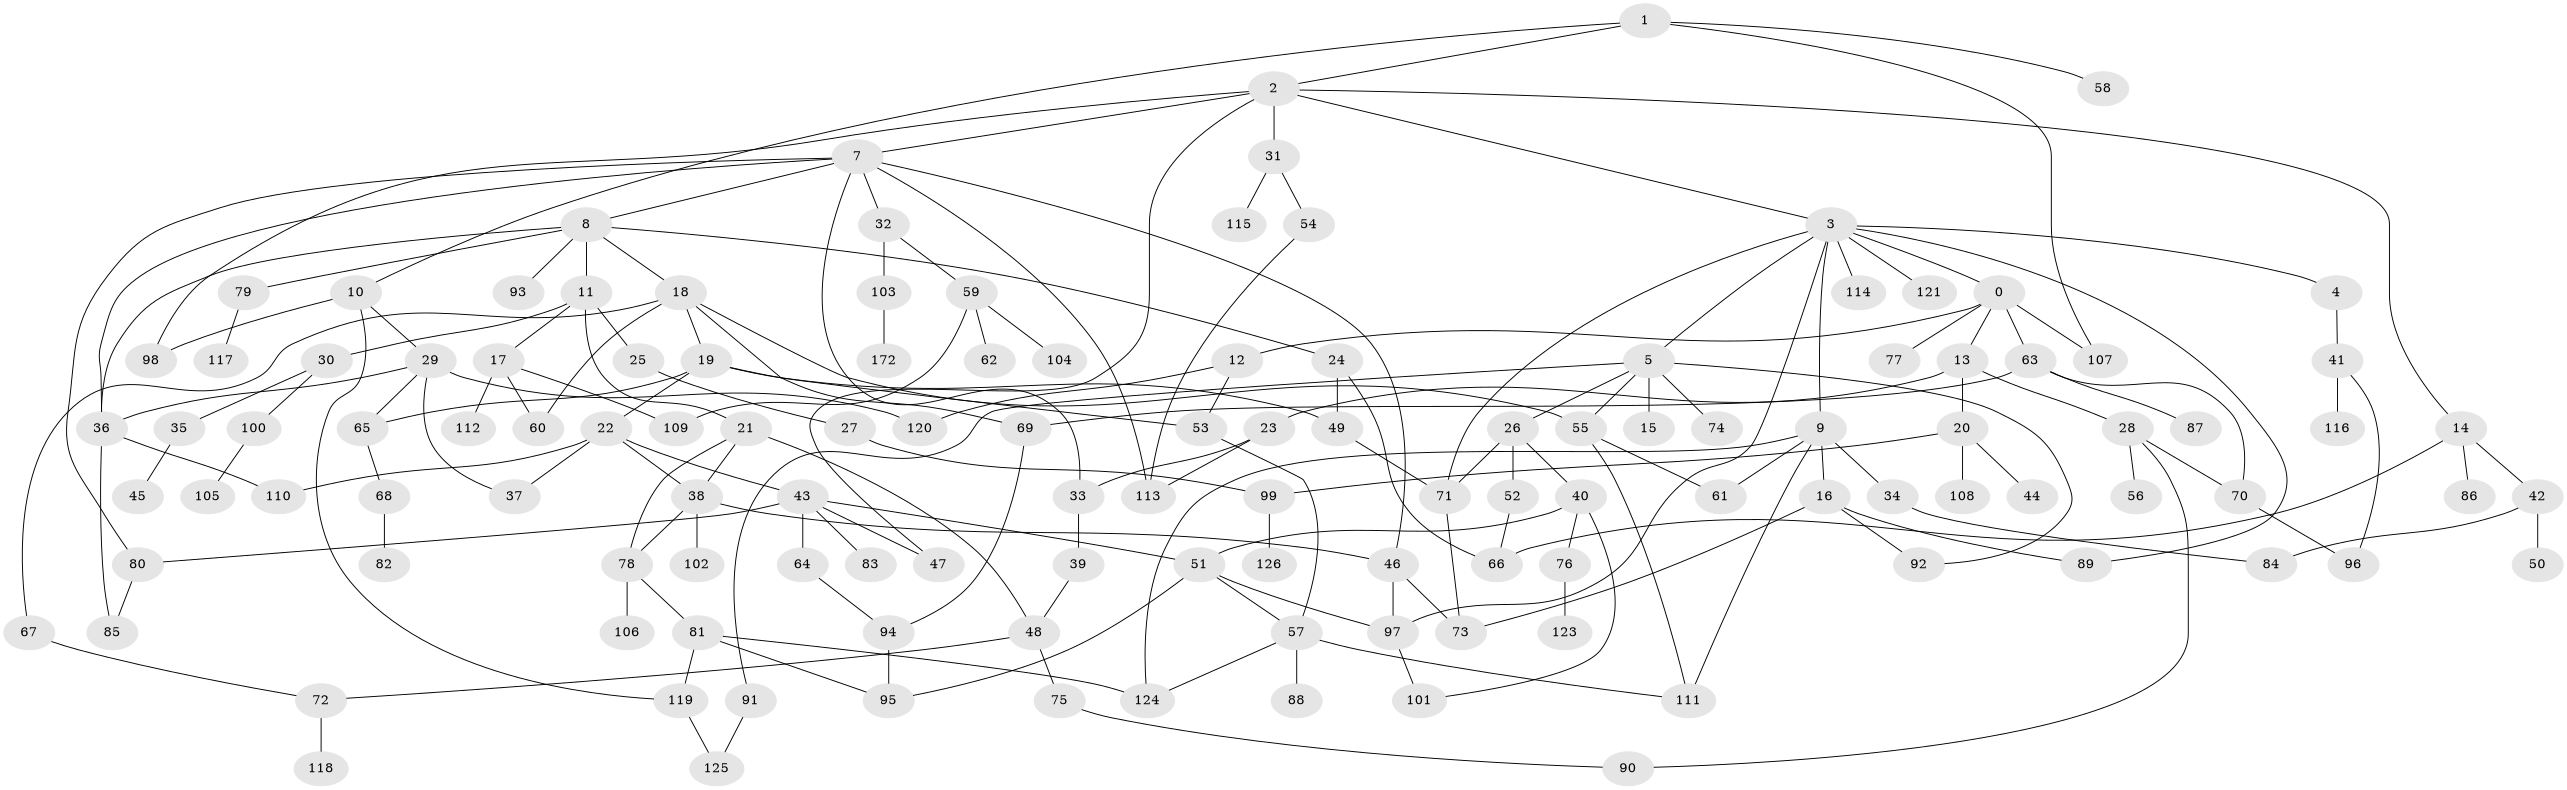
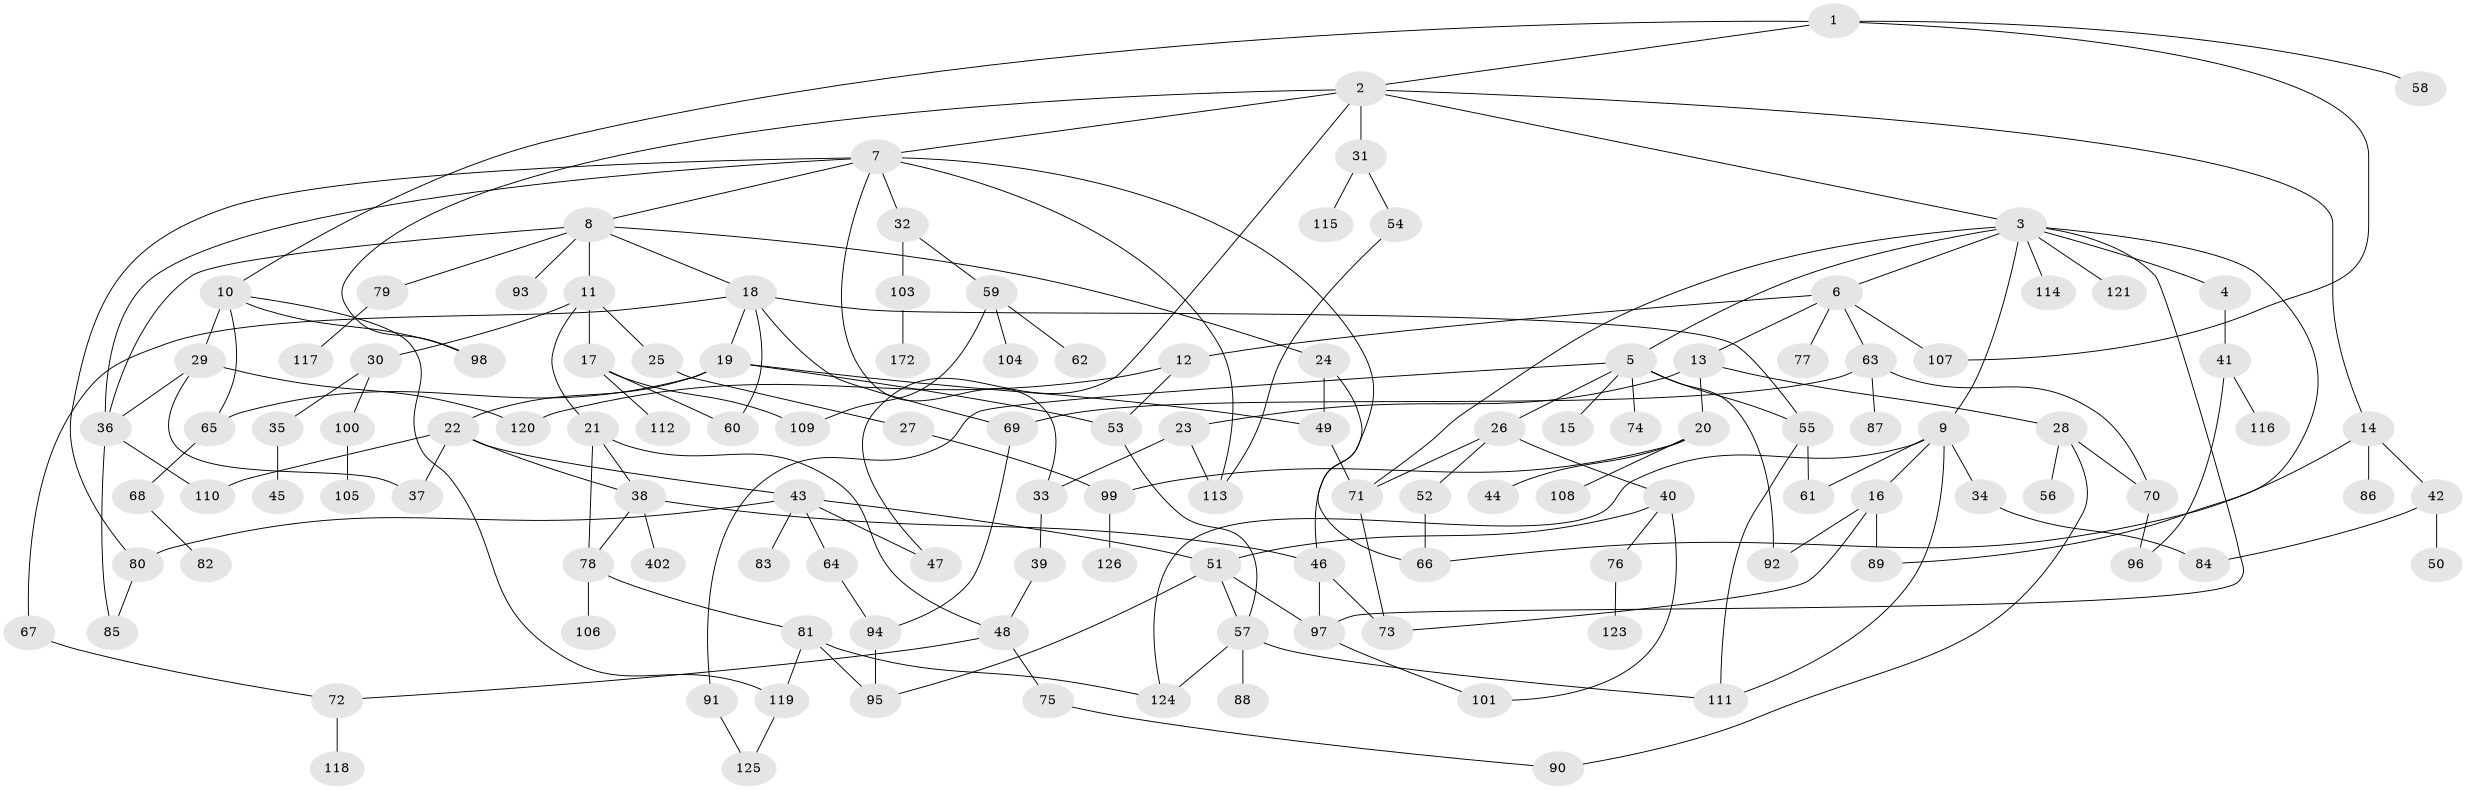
node "0": label "0" -> "6"
edge "29" -- "65": now "10" -- "65"
node "102": label "102" -> "402"
